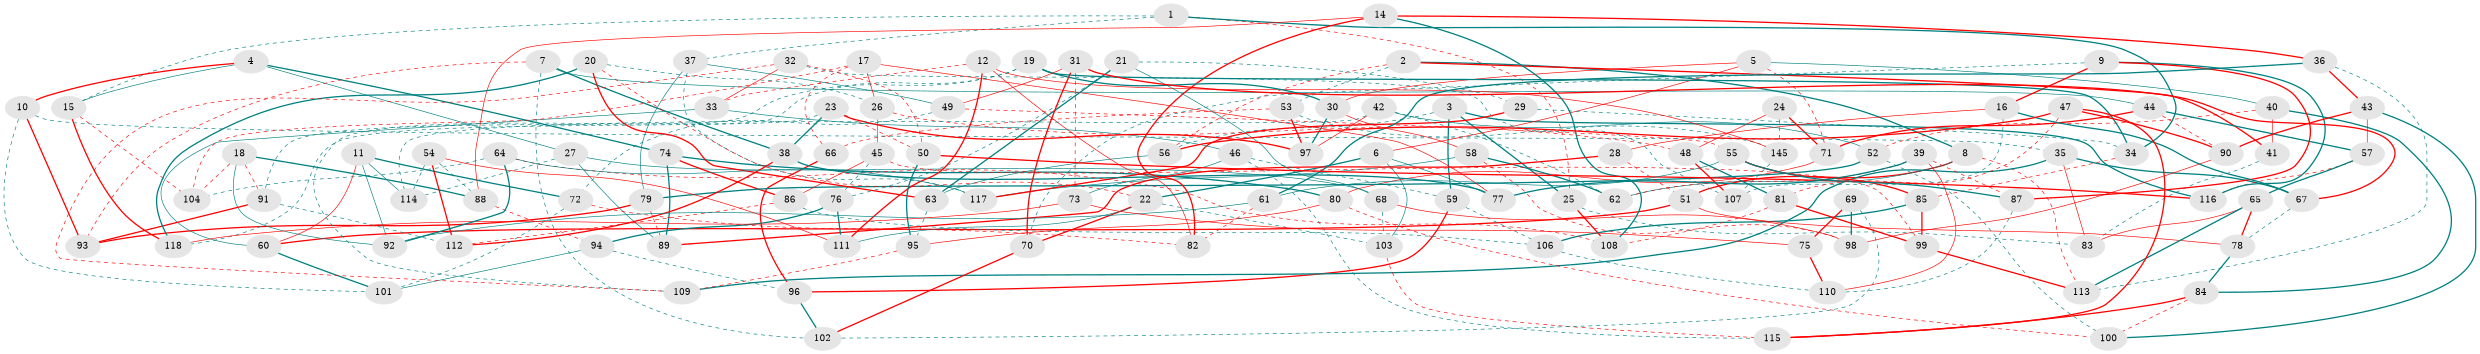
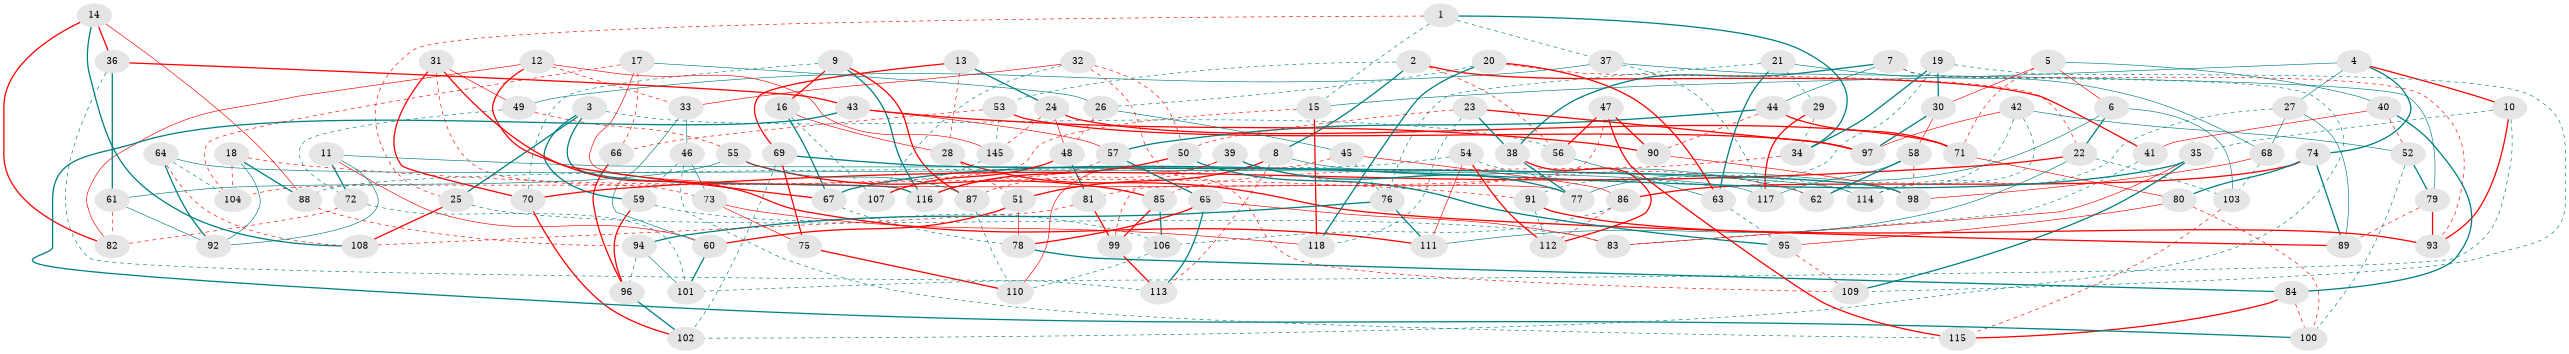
node "13": added
edge "17" -- "26": color red -> teal
edge "55" -- "87": style bold -> solid
